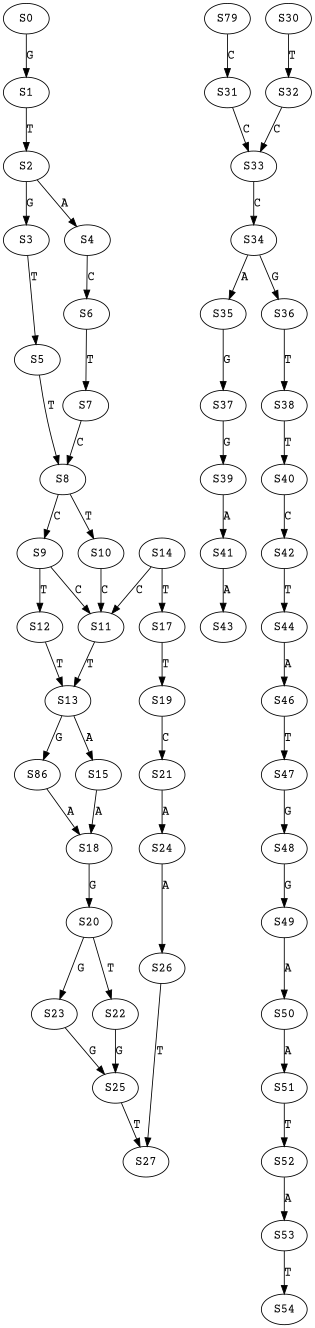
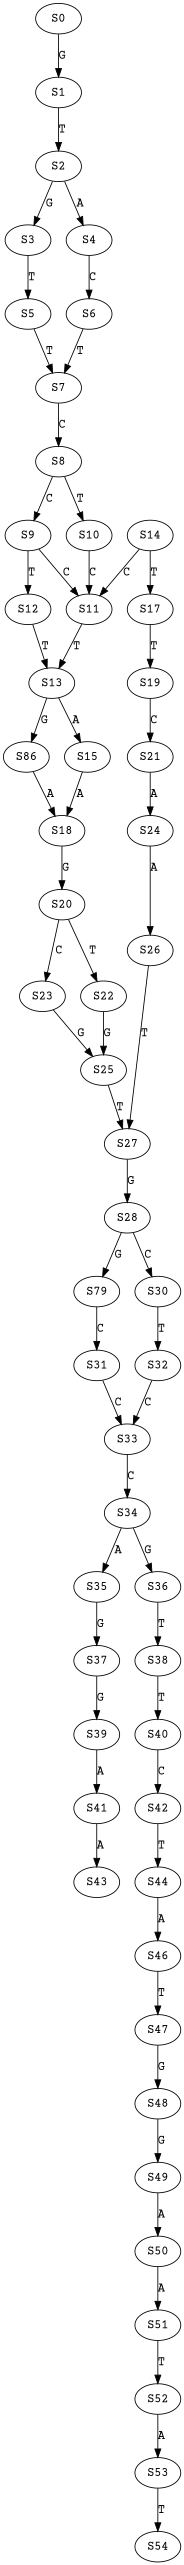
edge "S5" -> "S8": now "S5" -> "S7"
edge "S20" -> "S23": label "G" -> "C"
node "S28": added
